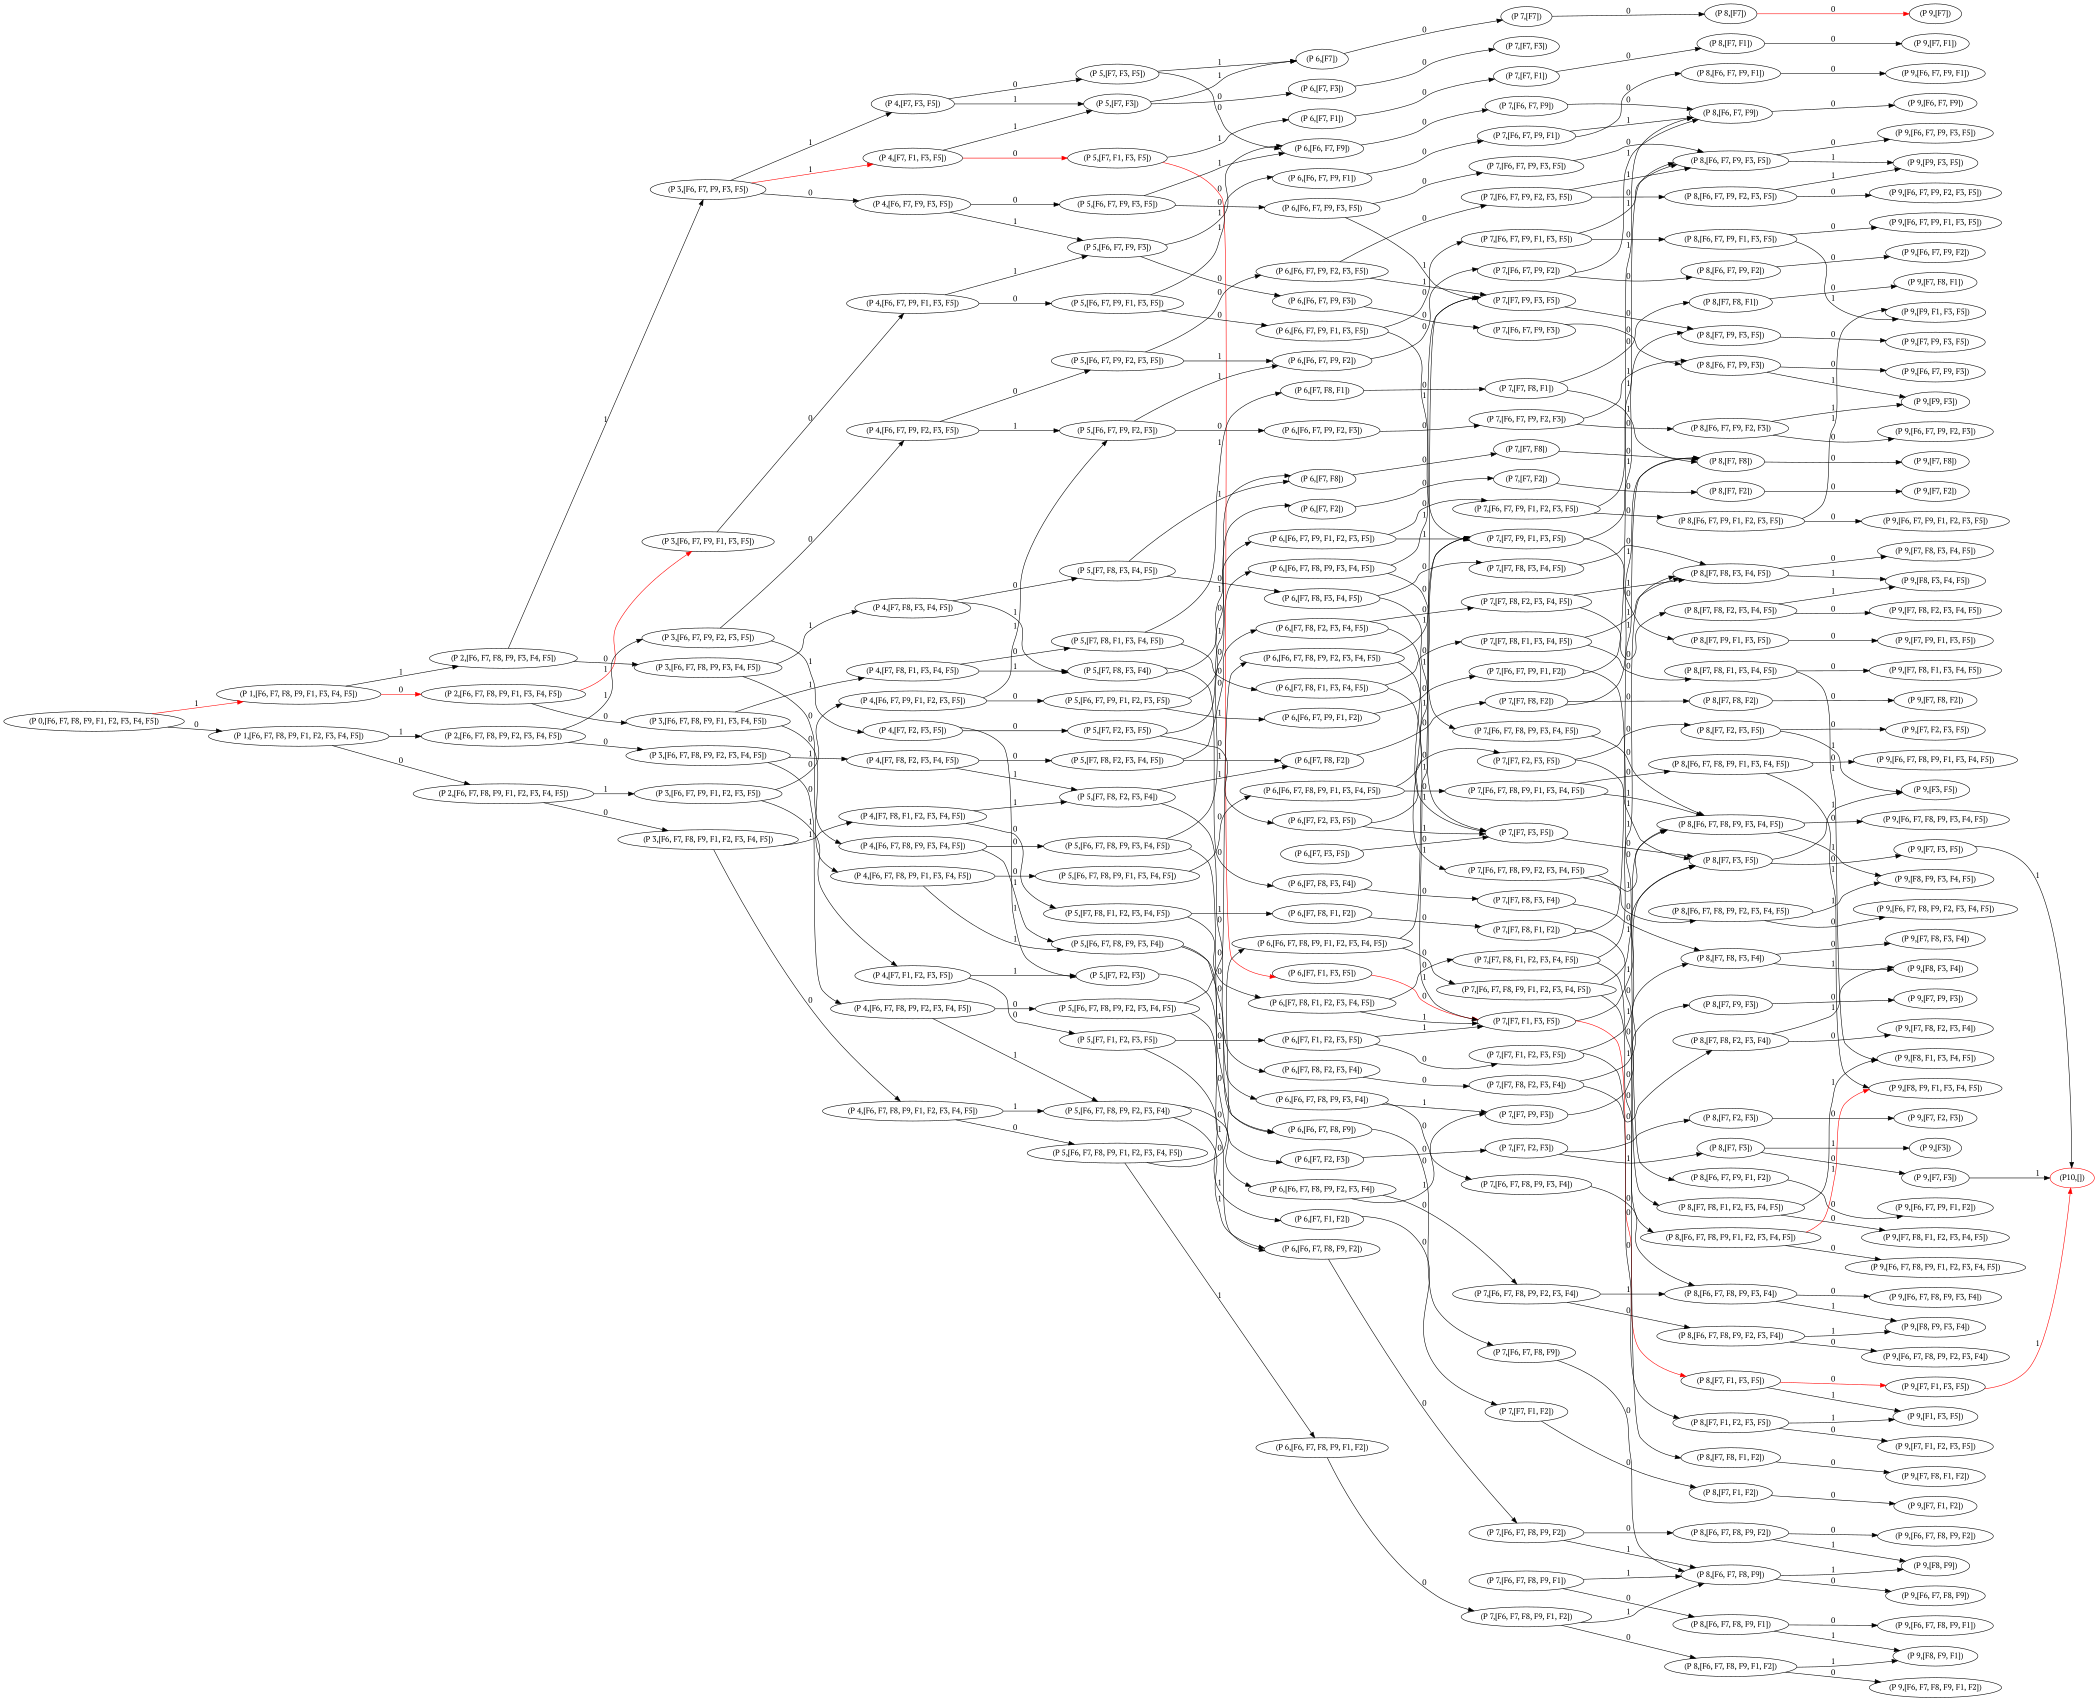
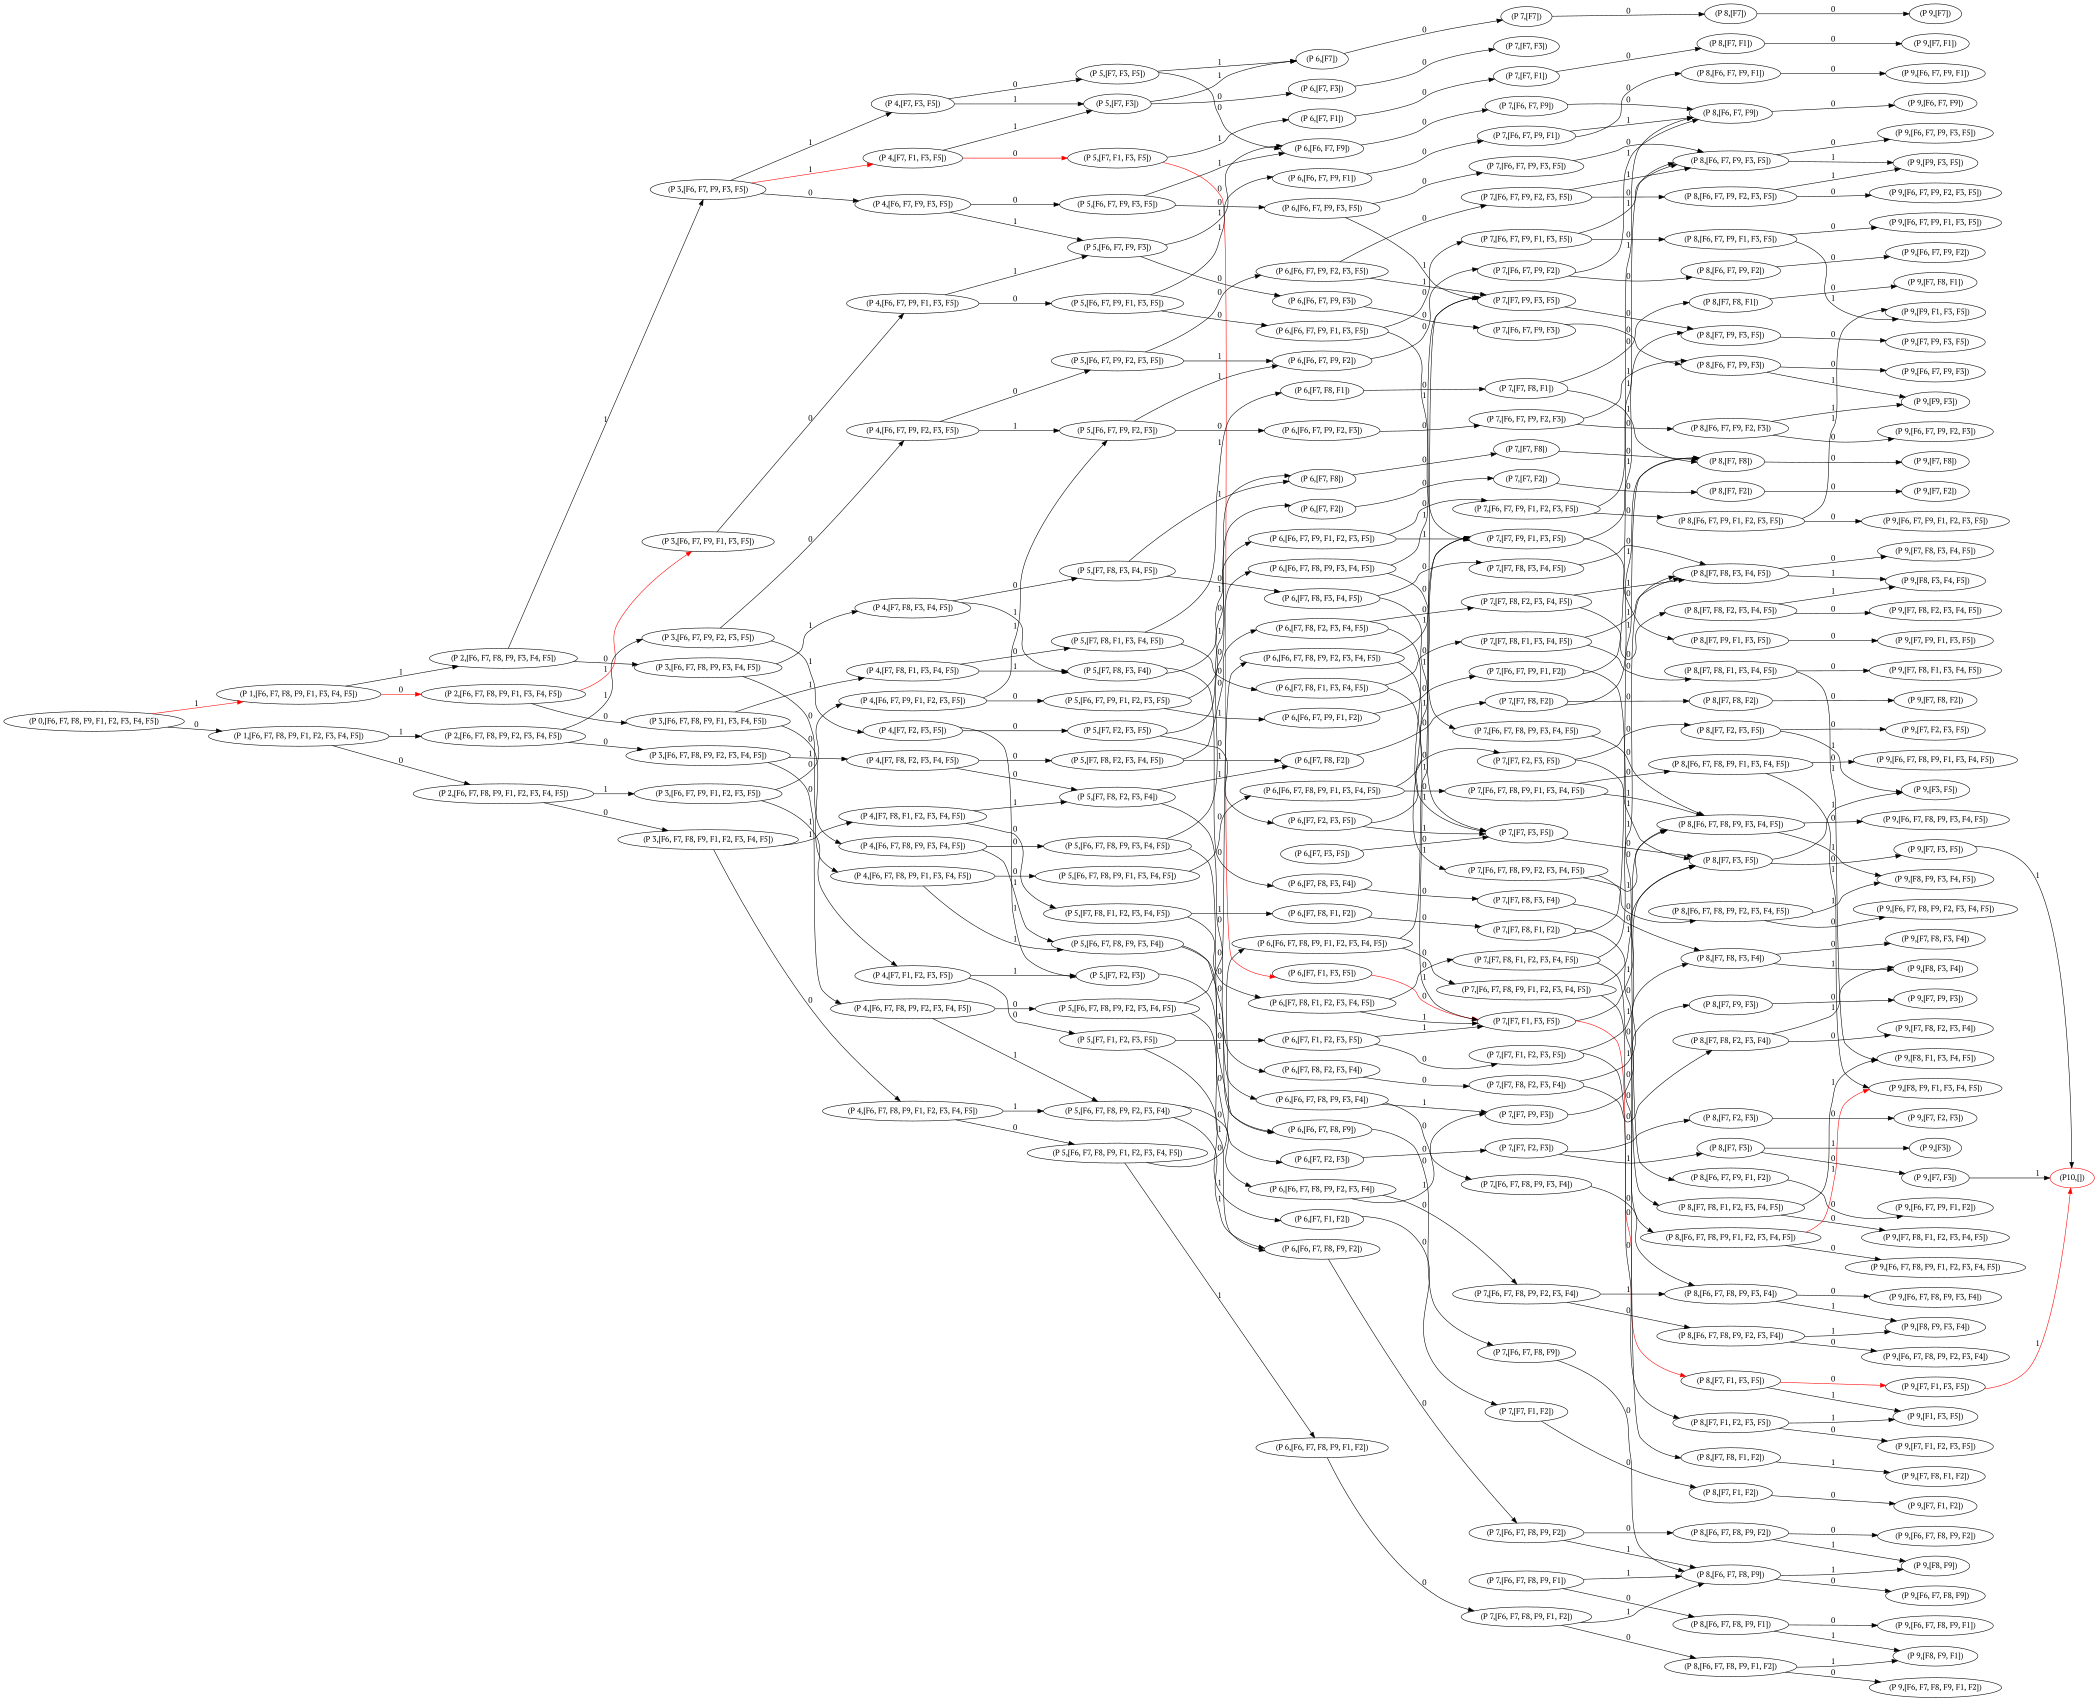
edge "(P 8,[F7])" -> "(P 9,[F7])": color red -> black
edge "(P 4,[F7, F8, F2, F3, F4, F5])" -> "(P 5,[F7, F8, F2, F3, F4])": label "1" -> "0"
edge "(P 8,[F7, F8, F1, F2])" -> "(P 9,[F7, F8, F1, F2])": label "0" -> "1"
